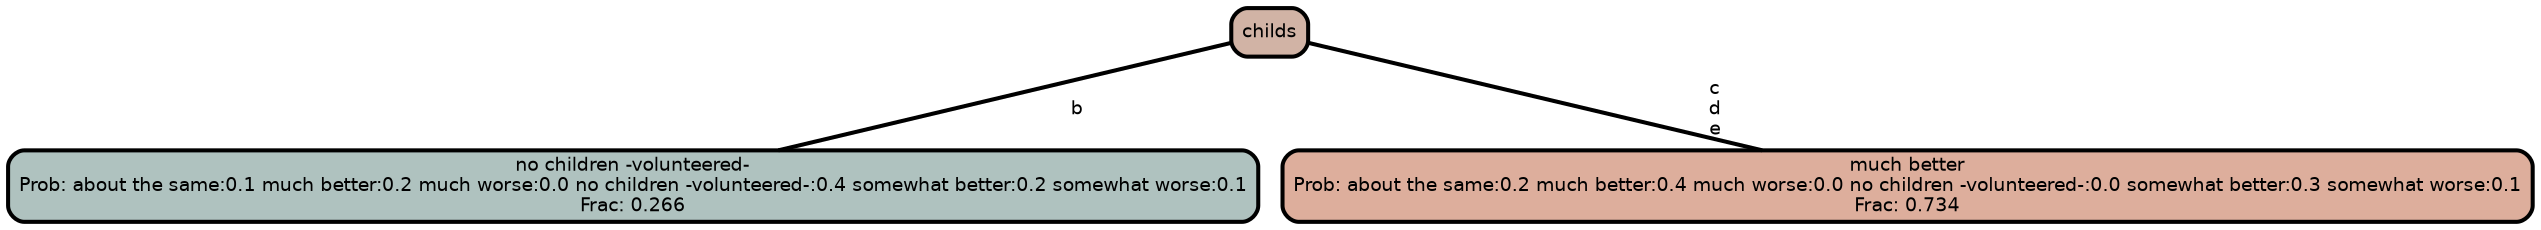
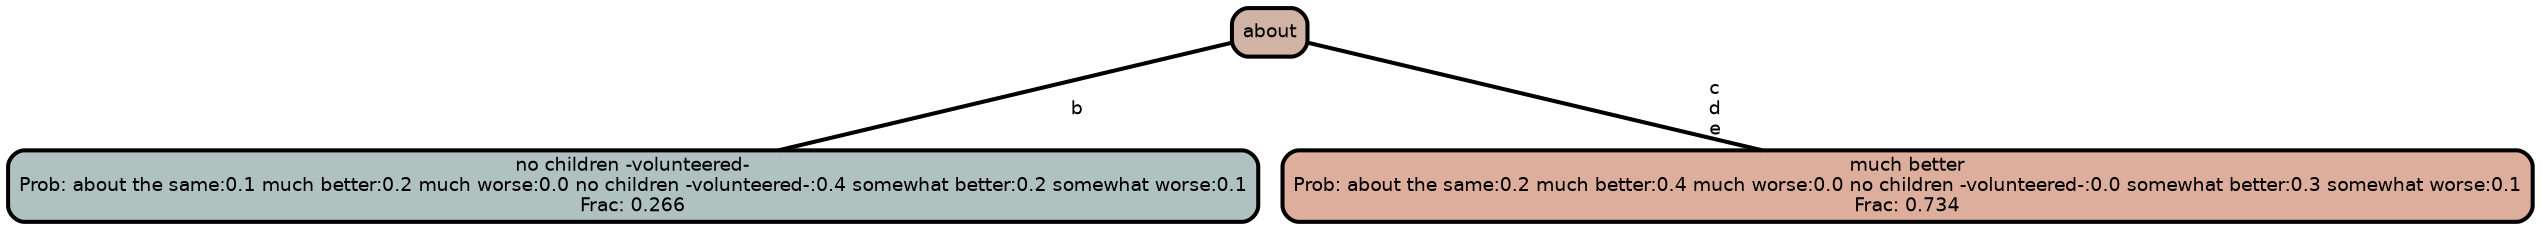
node "childs": label "childs" -> "about"
